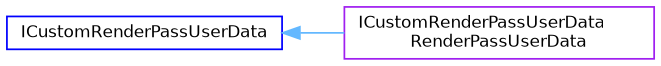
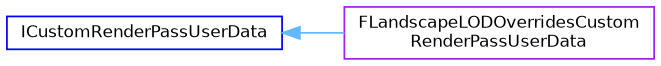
node "ICustomRenderPassUserData RenderPassUserData": label "ICustomRenderPassUserData RenderPassUserData" -> "FLandscapeLODOverridesCustom RenderPassUserData"
